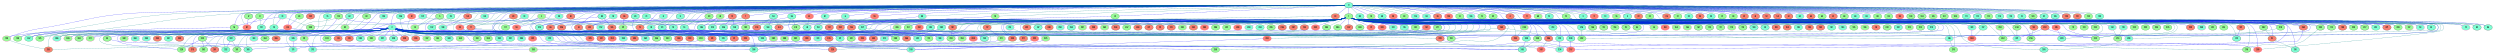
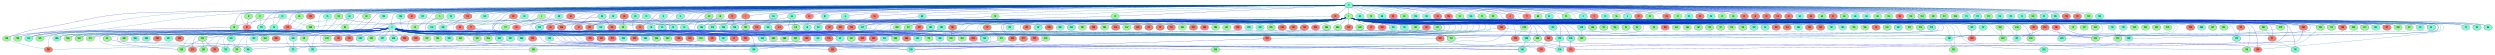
node "301": color deeppink -> black
